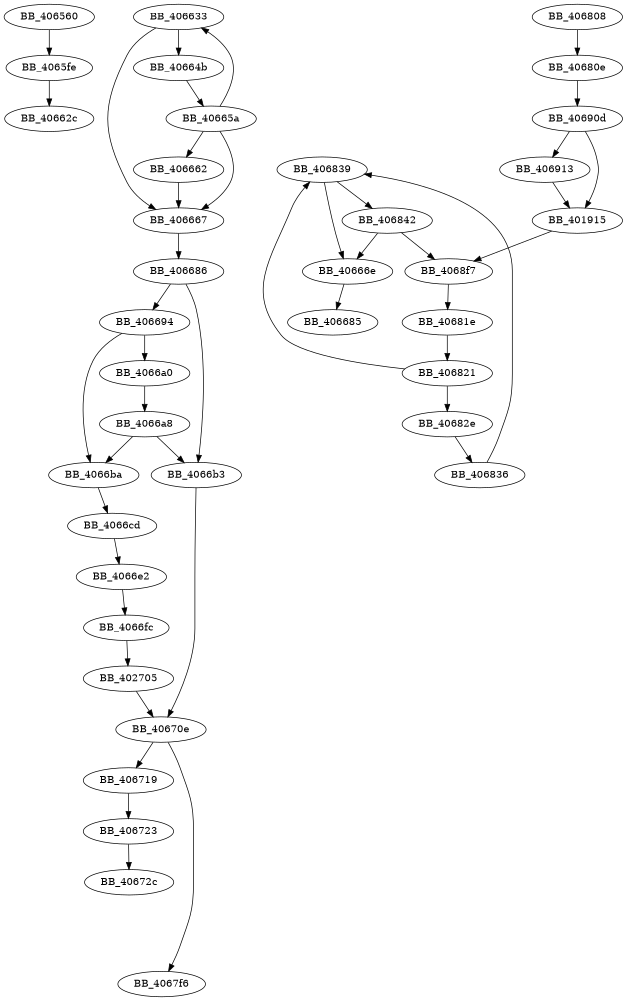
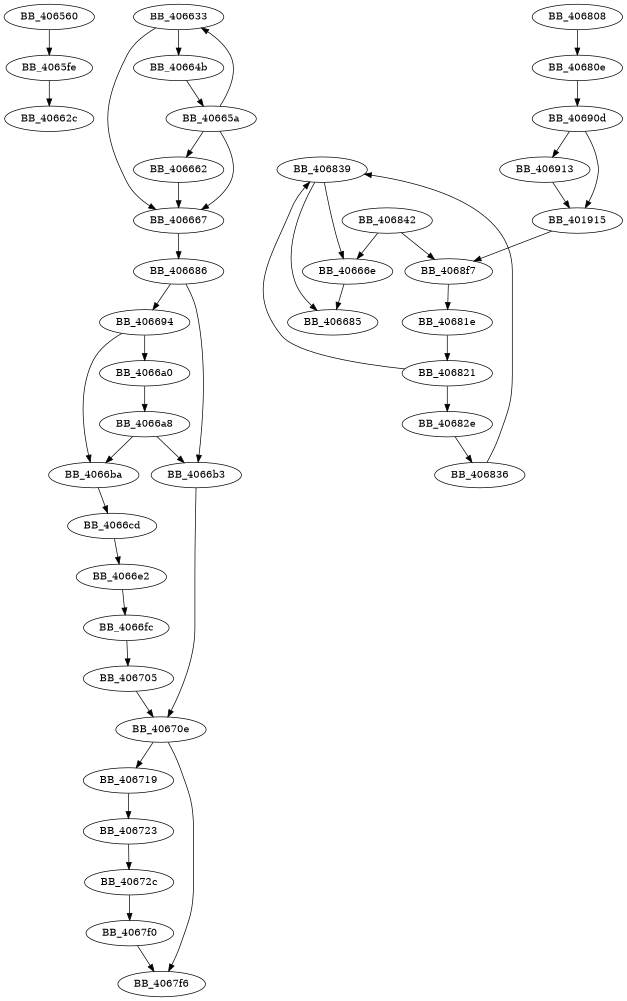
edge "BB_406839" -> "BB_406842": now "BB_406839" -> "BB_406685"
node "BB_402705": label "BB_402705" -> "BB_406705"
node "BB_4067f0": added
